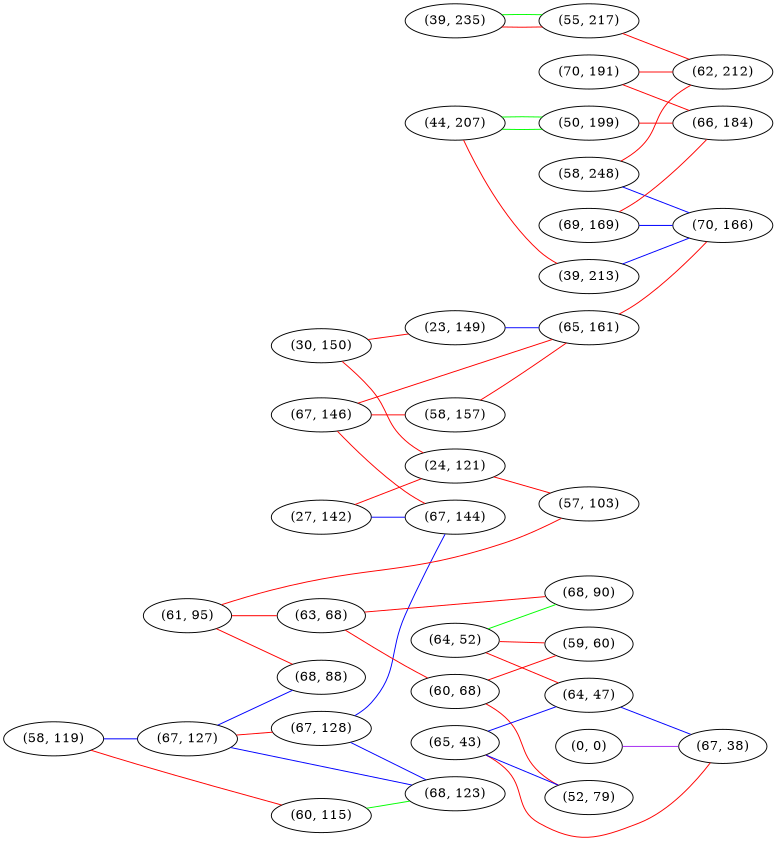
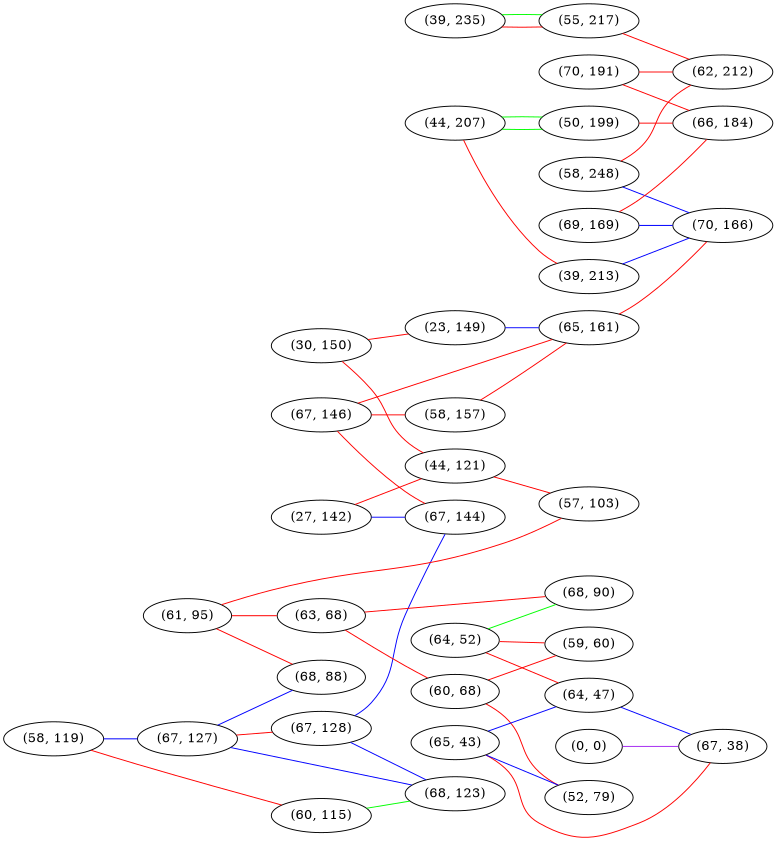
node "(24, 121)": label "(24, 121)" -> "(44, 121)"
